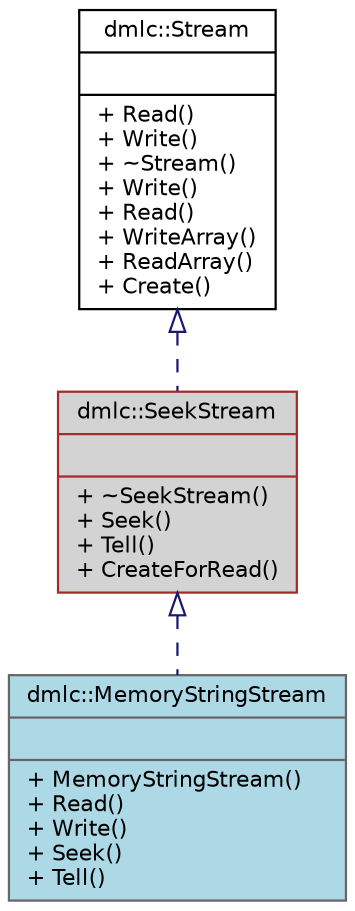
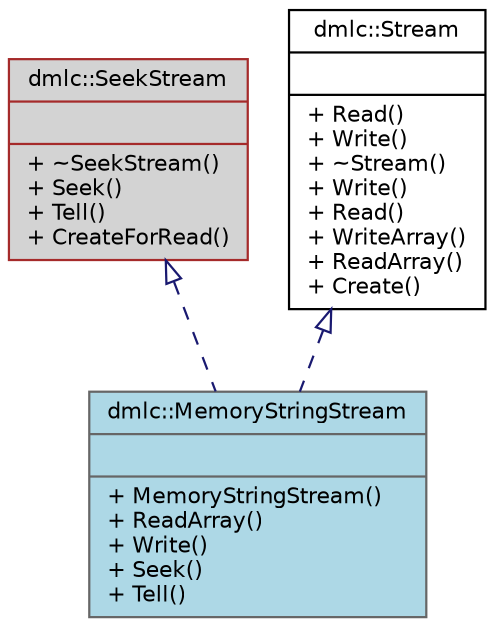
edge "dmlc::SeekStream" -> "dmlc::Stream": now "dmlc::MemoryStringStream" -> "dmlc::Stream"
node "dmlc::MemoryStringStream": text "+ Read()" -> "+ ReadArray()"
